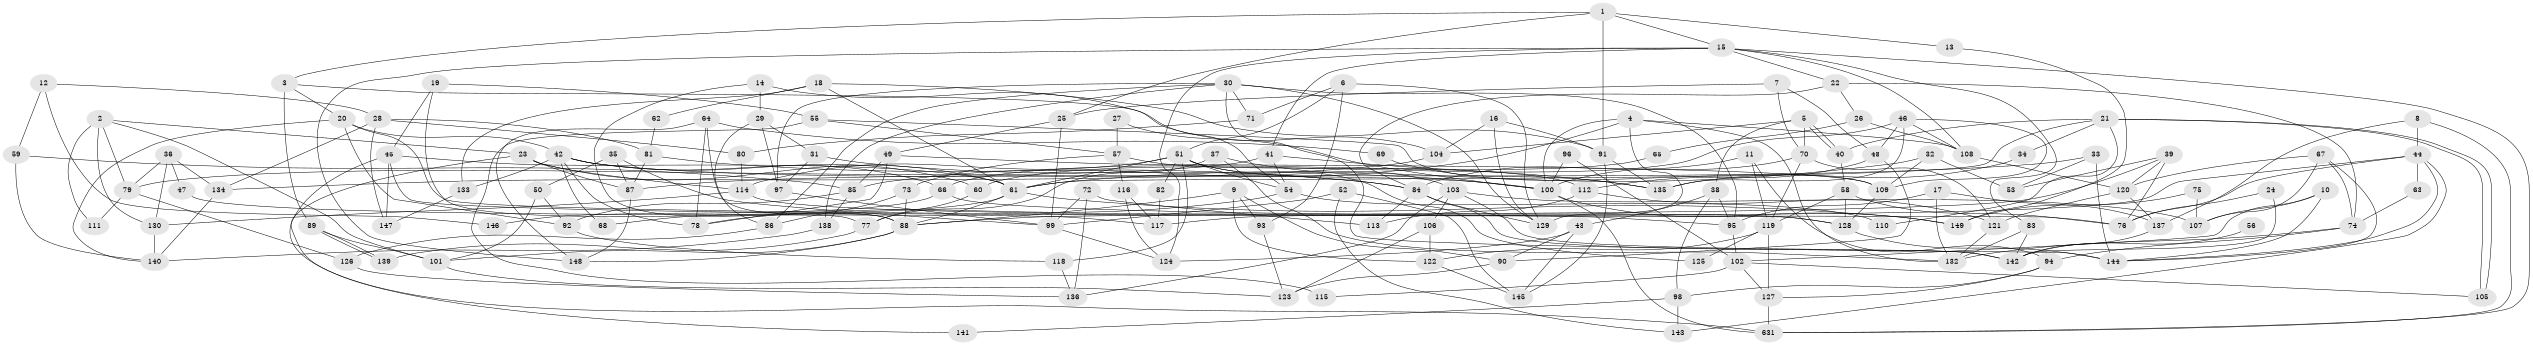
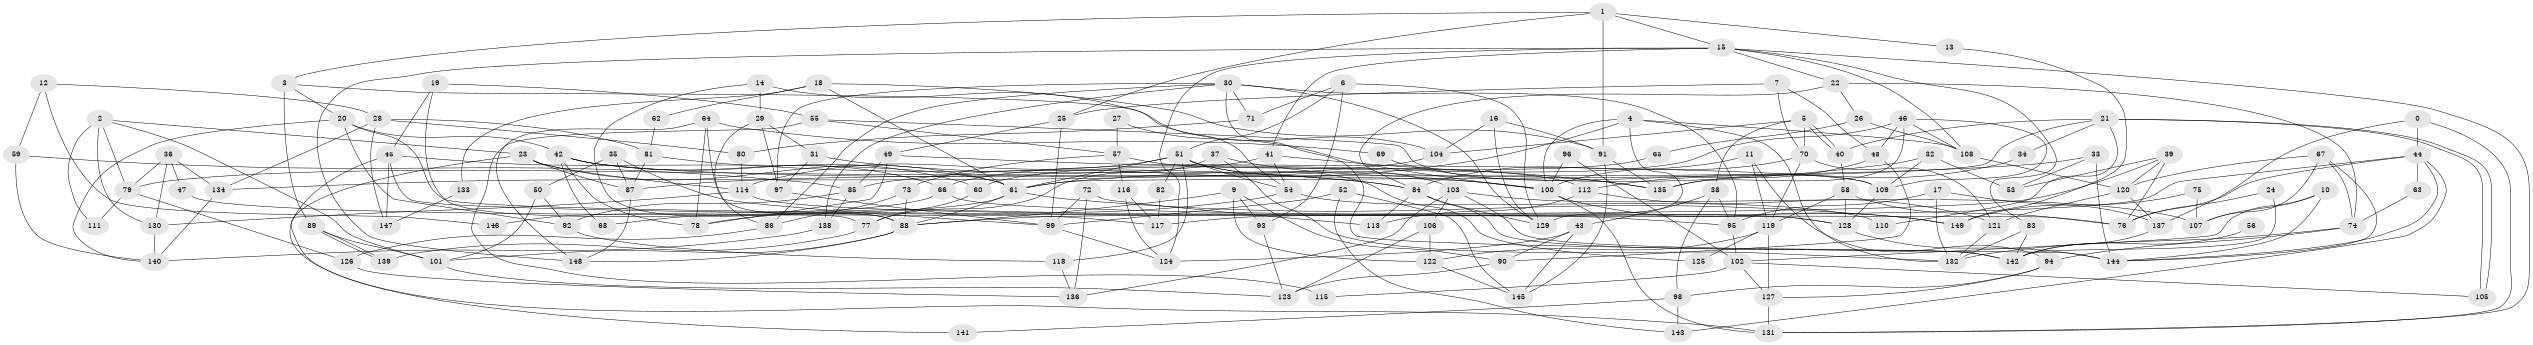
node "8": label "8" -> "0"
edge "42" -- "133": removed
node "631": label "631" -> "131"
